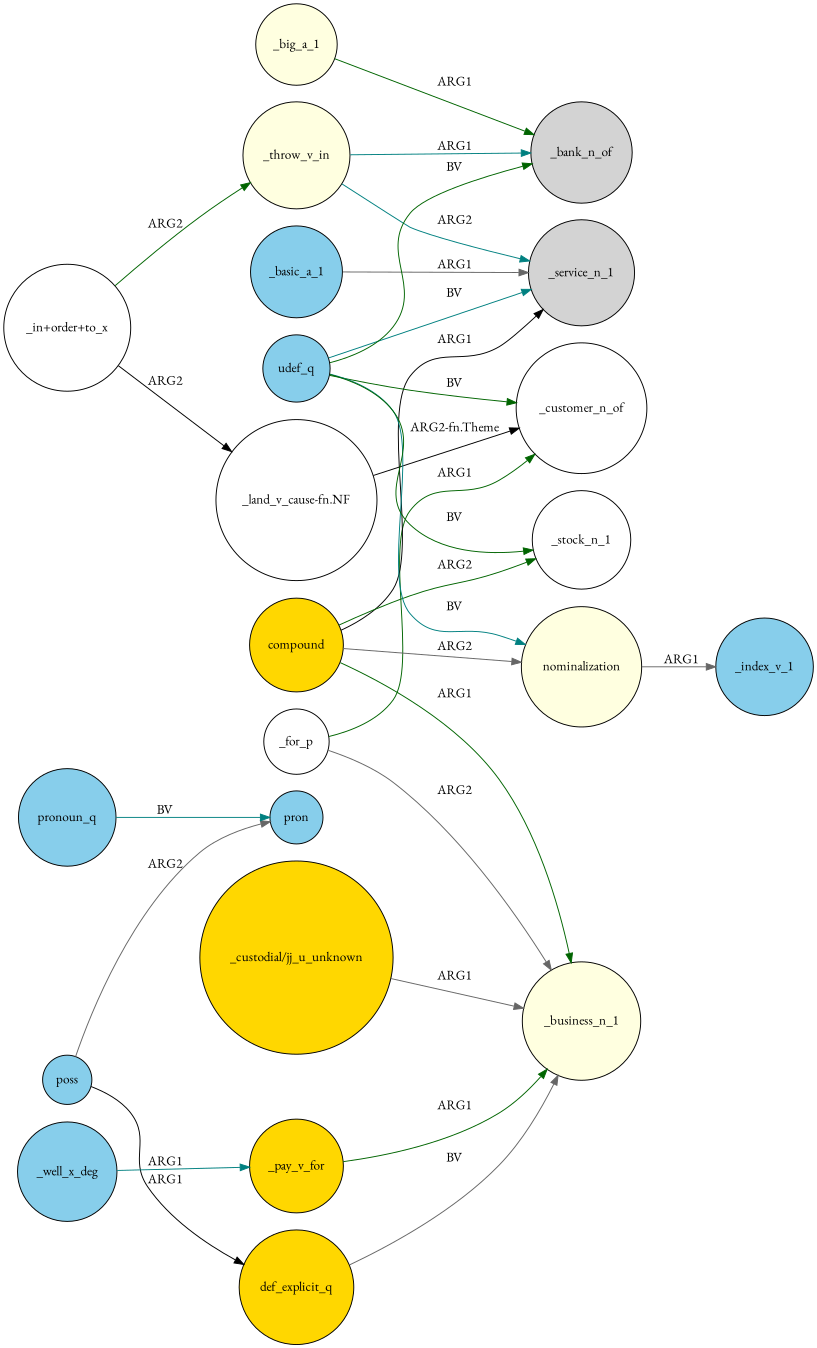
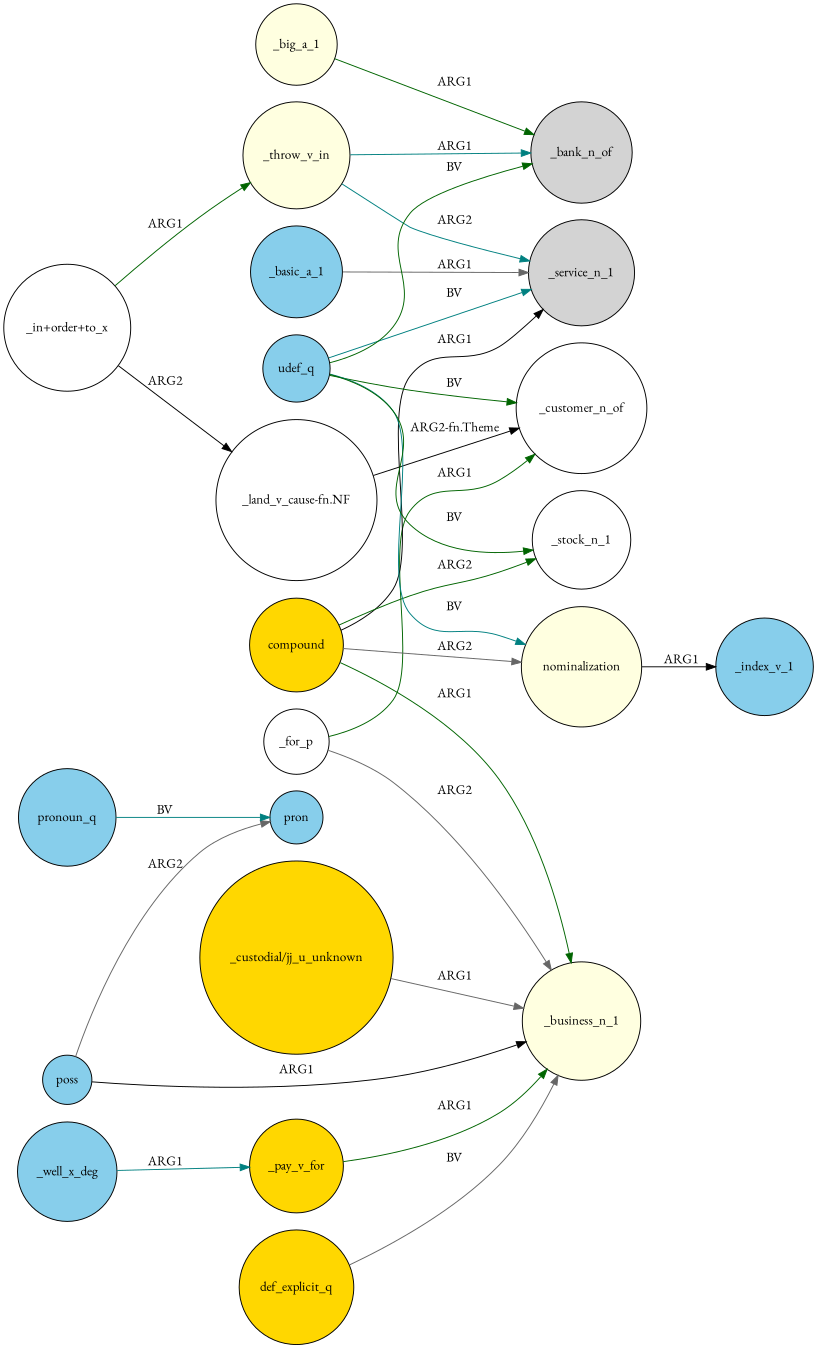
edge "_in+order+to_x" -> "_throw_v_in": label "ARG2" -> "ARG1"
edge "nominalization" -> "_index_v_1": color gray40 -> black
edge "poss" -> "def_explicit_q": now "poss" -> "_business_n_1"
